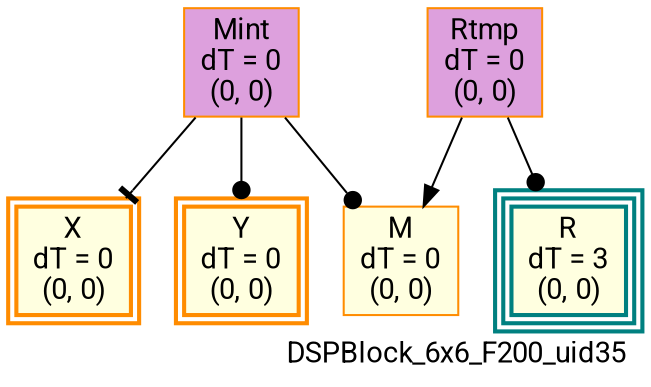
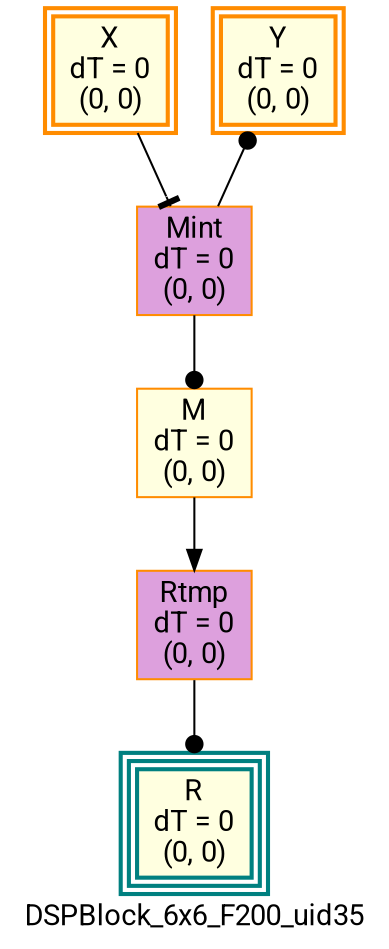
edge "Rtmp dT = 0 (0, 0)" -> "M dT = 0 (0, 0)": reversed
edge "Mint dT = 0 (0, 0)" -> "X dT = 0 (0, 0)": reversed
node "R dT = 3 (0, 0)": label "R dT = 3 (0, 0)" -> "R dT = 0 (0, 0)"
